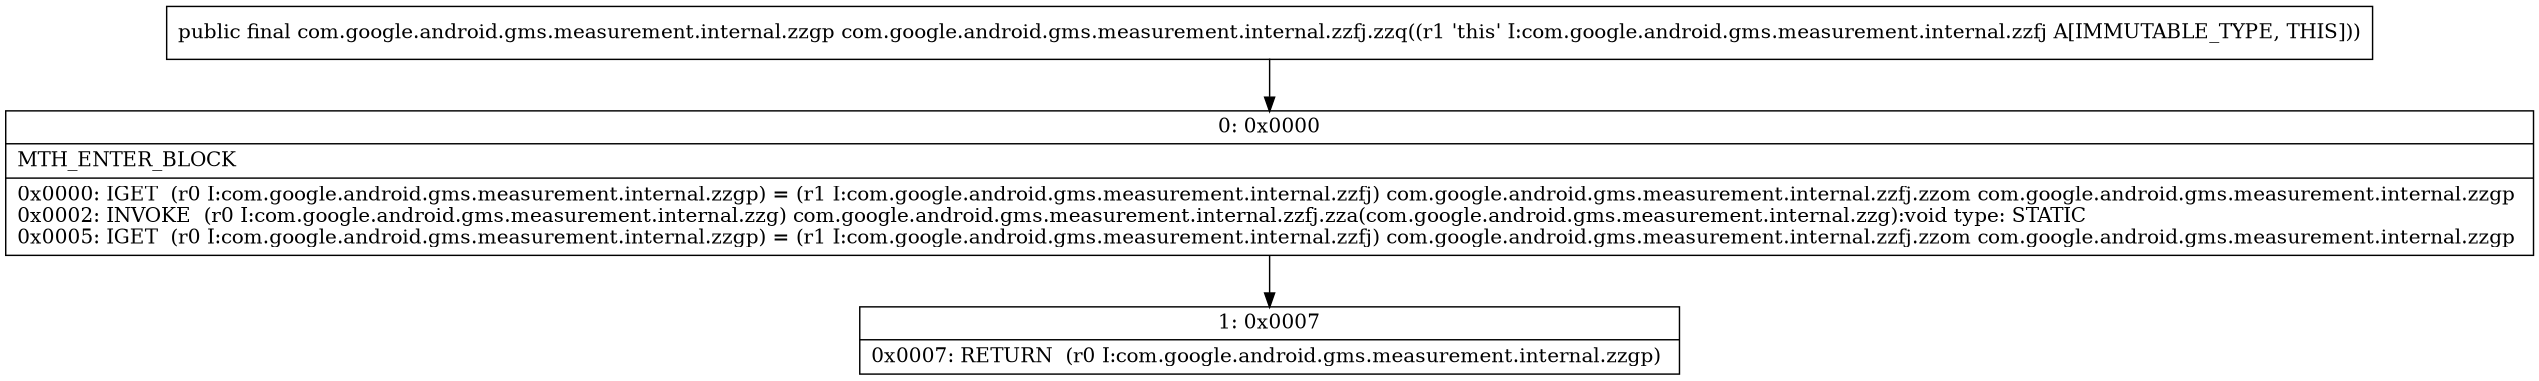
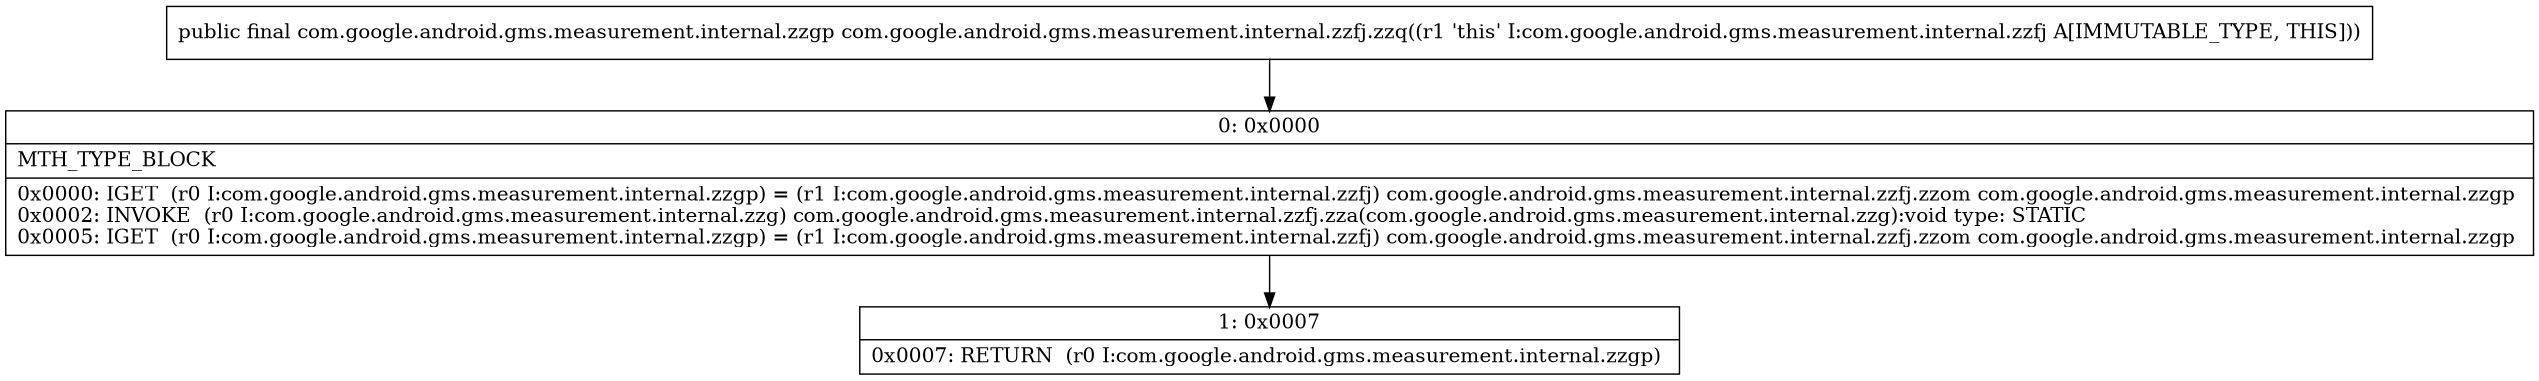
node "0: 0x0000": text "MTH_ENTER_BLOCK" -> "MTH_TYPE_BLOCK"
